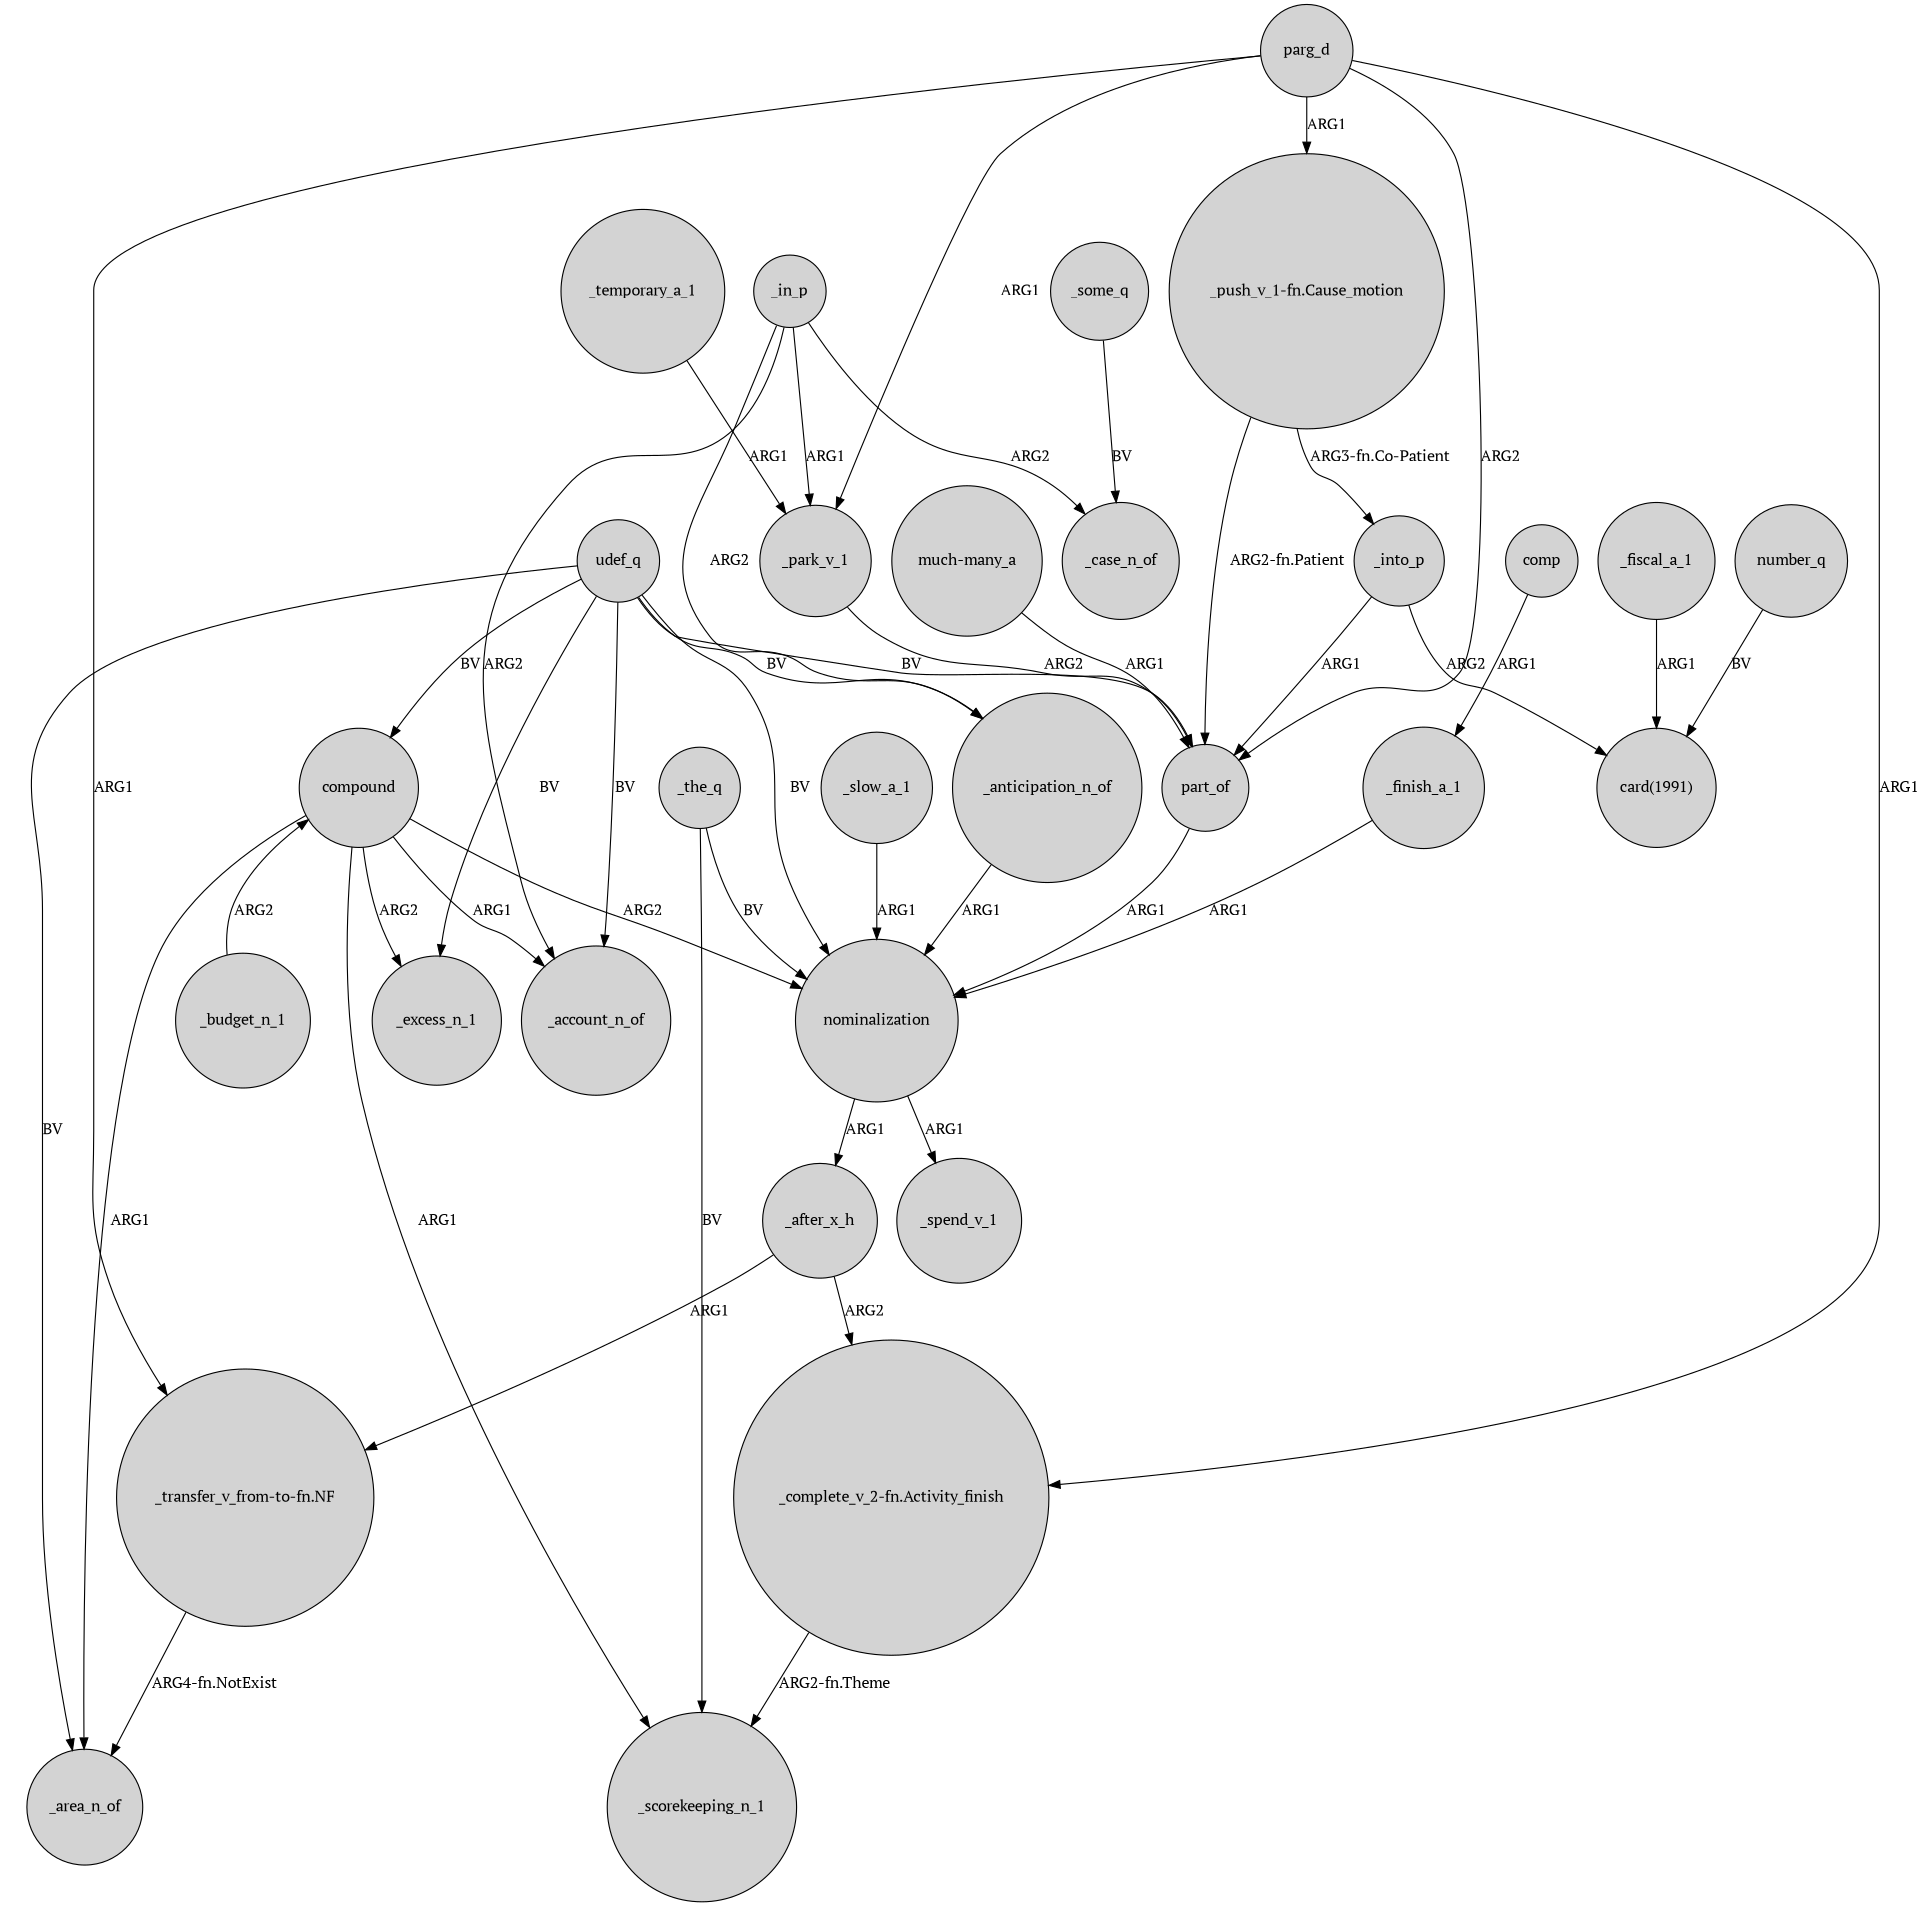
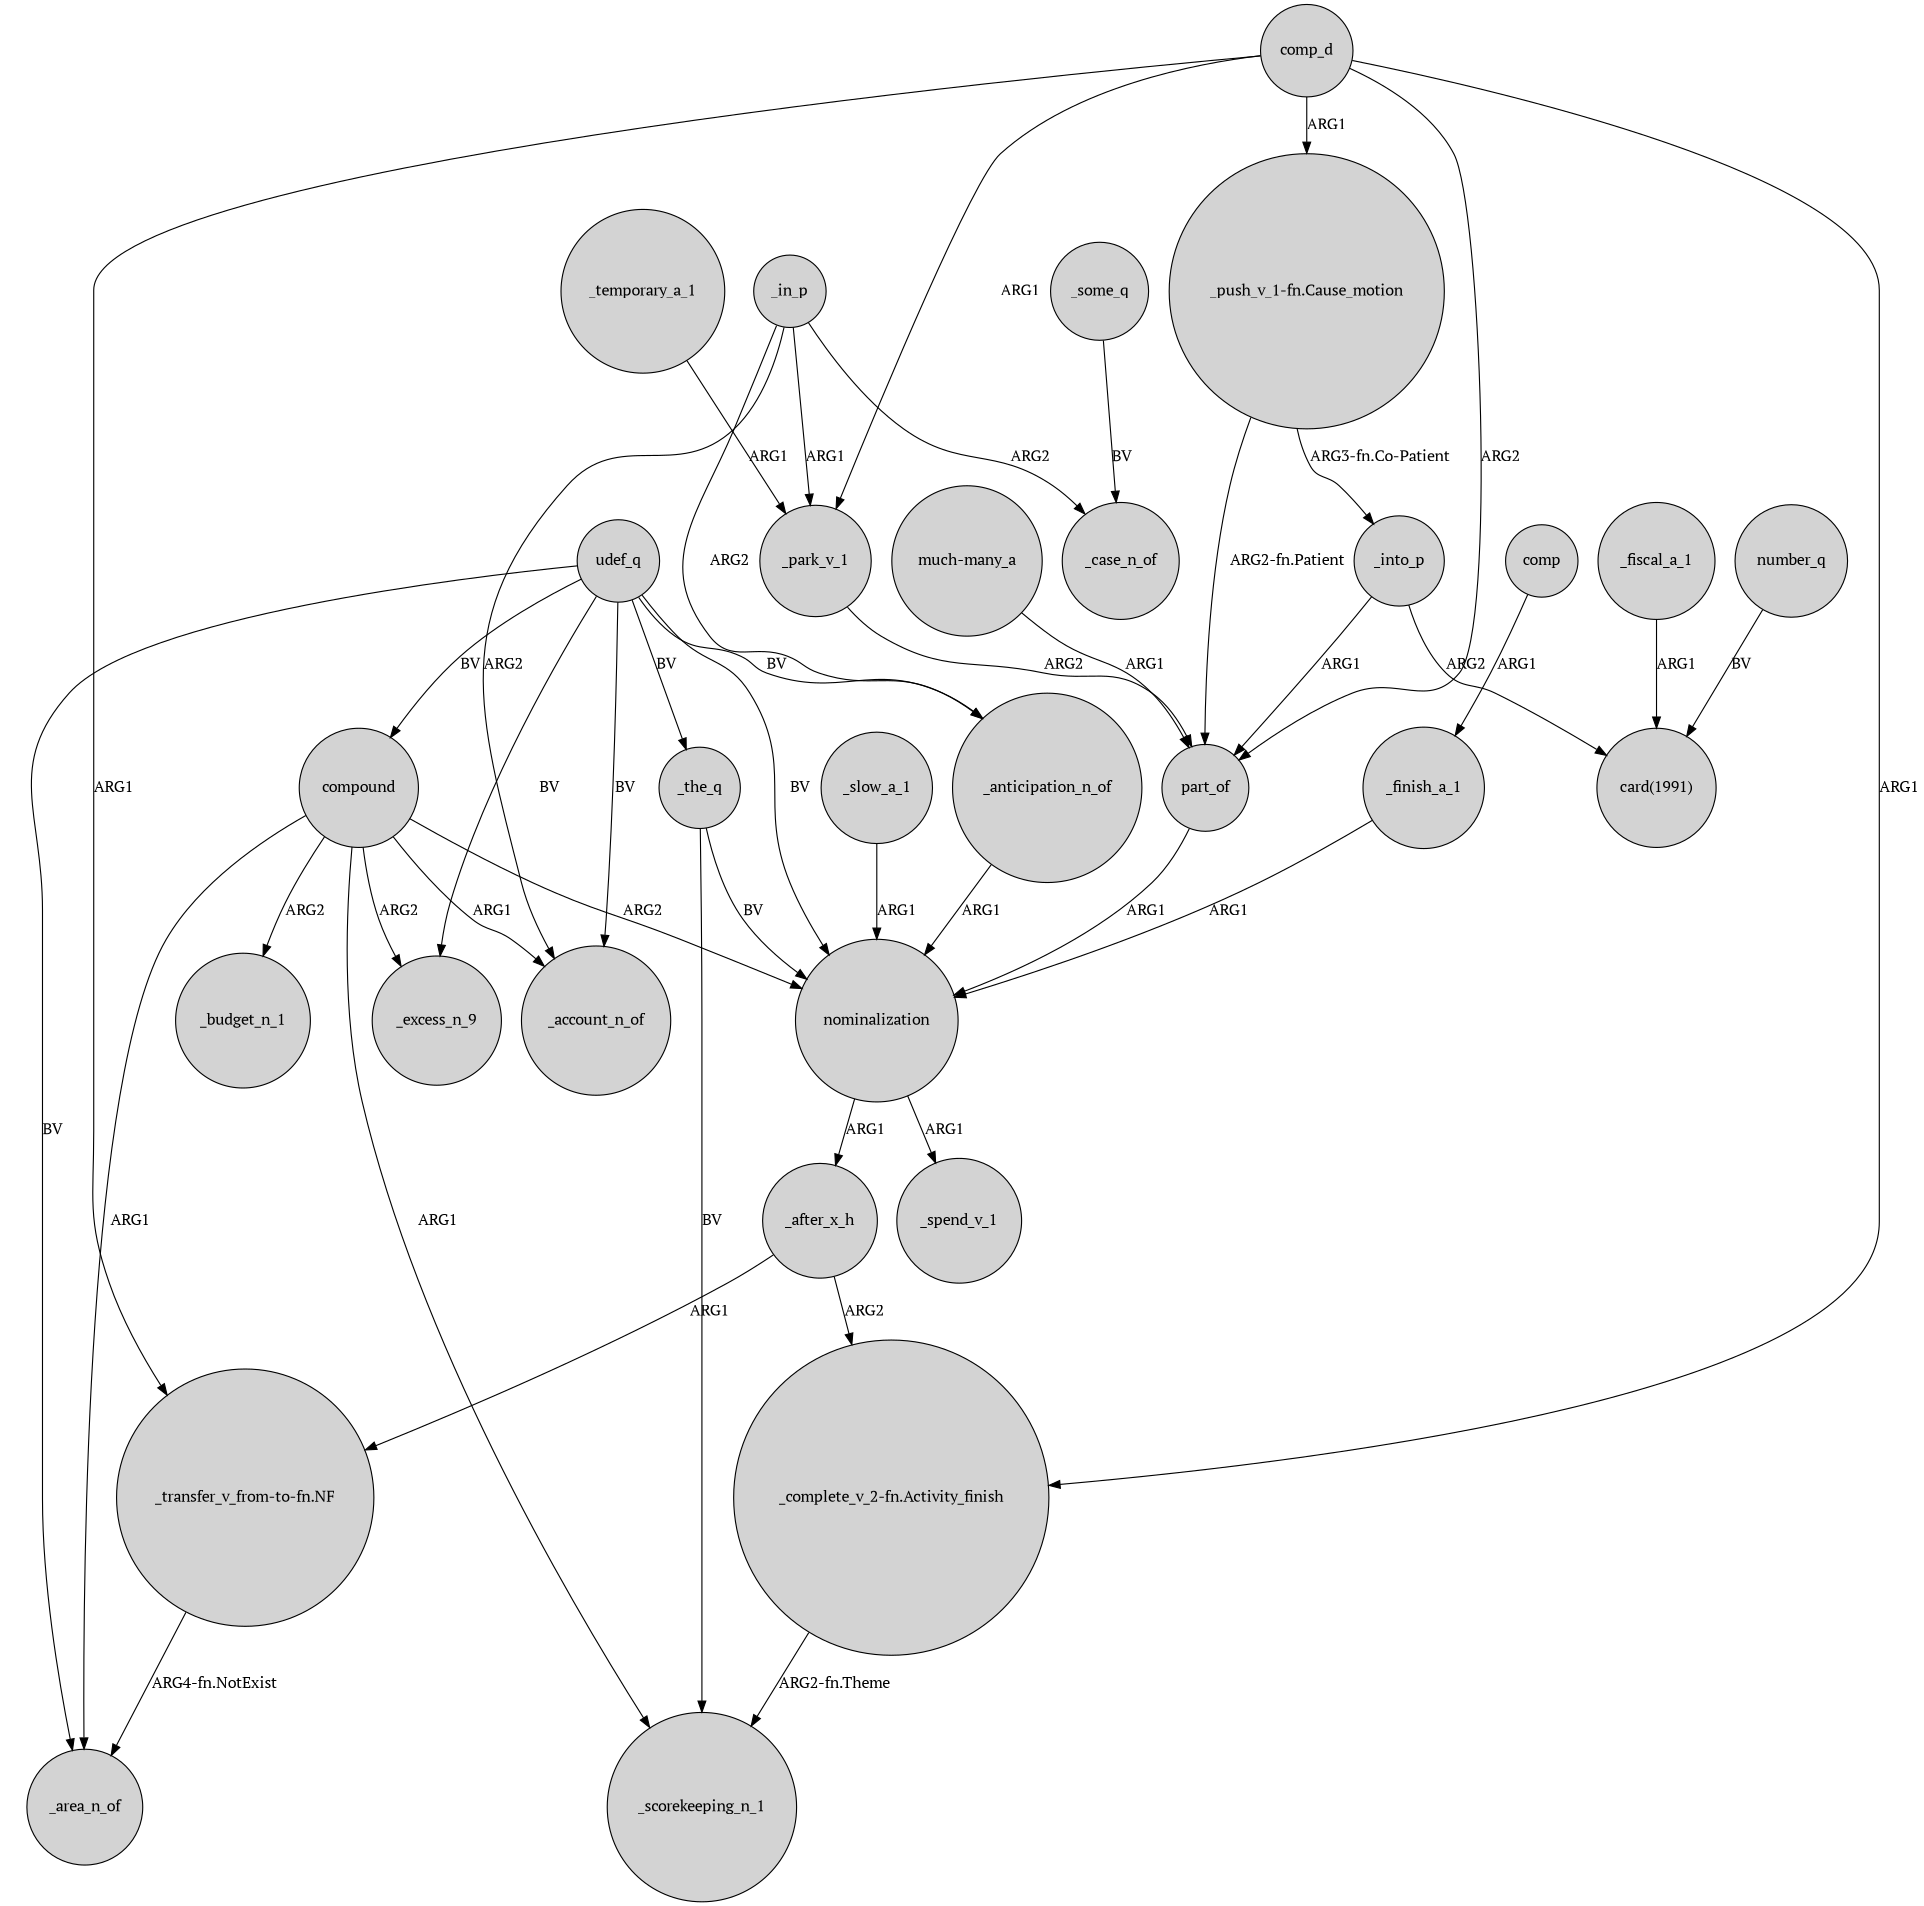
node "parg_d": label "parg_d" -> "comp_d"
edge "udef_q" -> "part_of": now "udef_q" -> "_the_q"
edge "_budget_n_1" -> "compound": reversed
node "_excess_n_1": label "_excess_n_1" -> "_excess_n_9"
